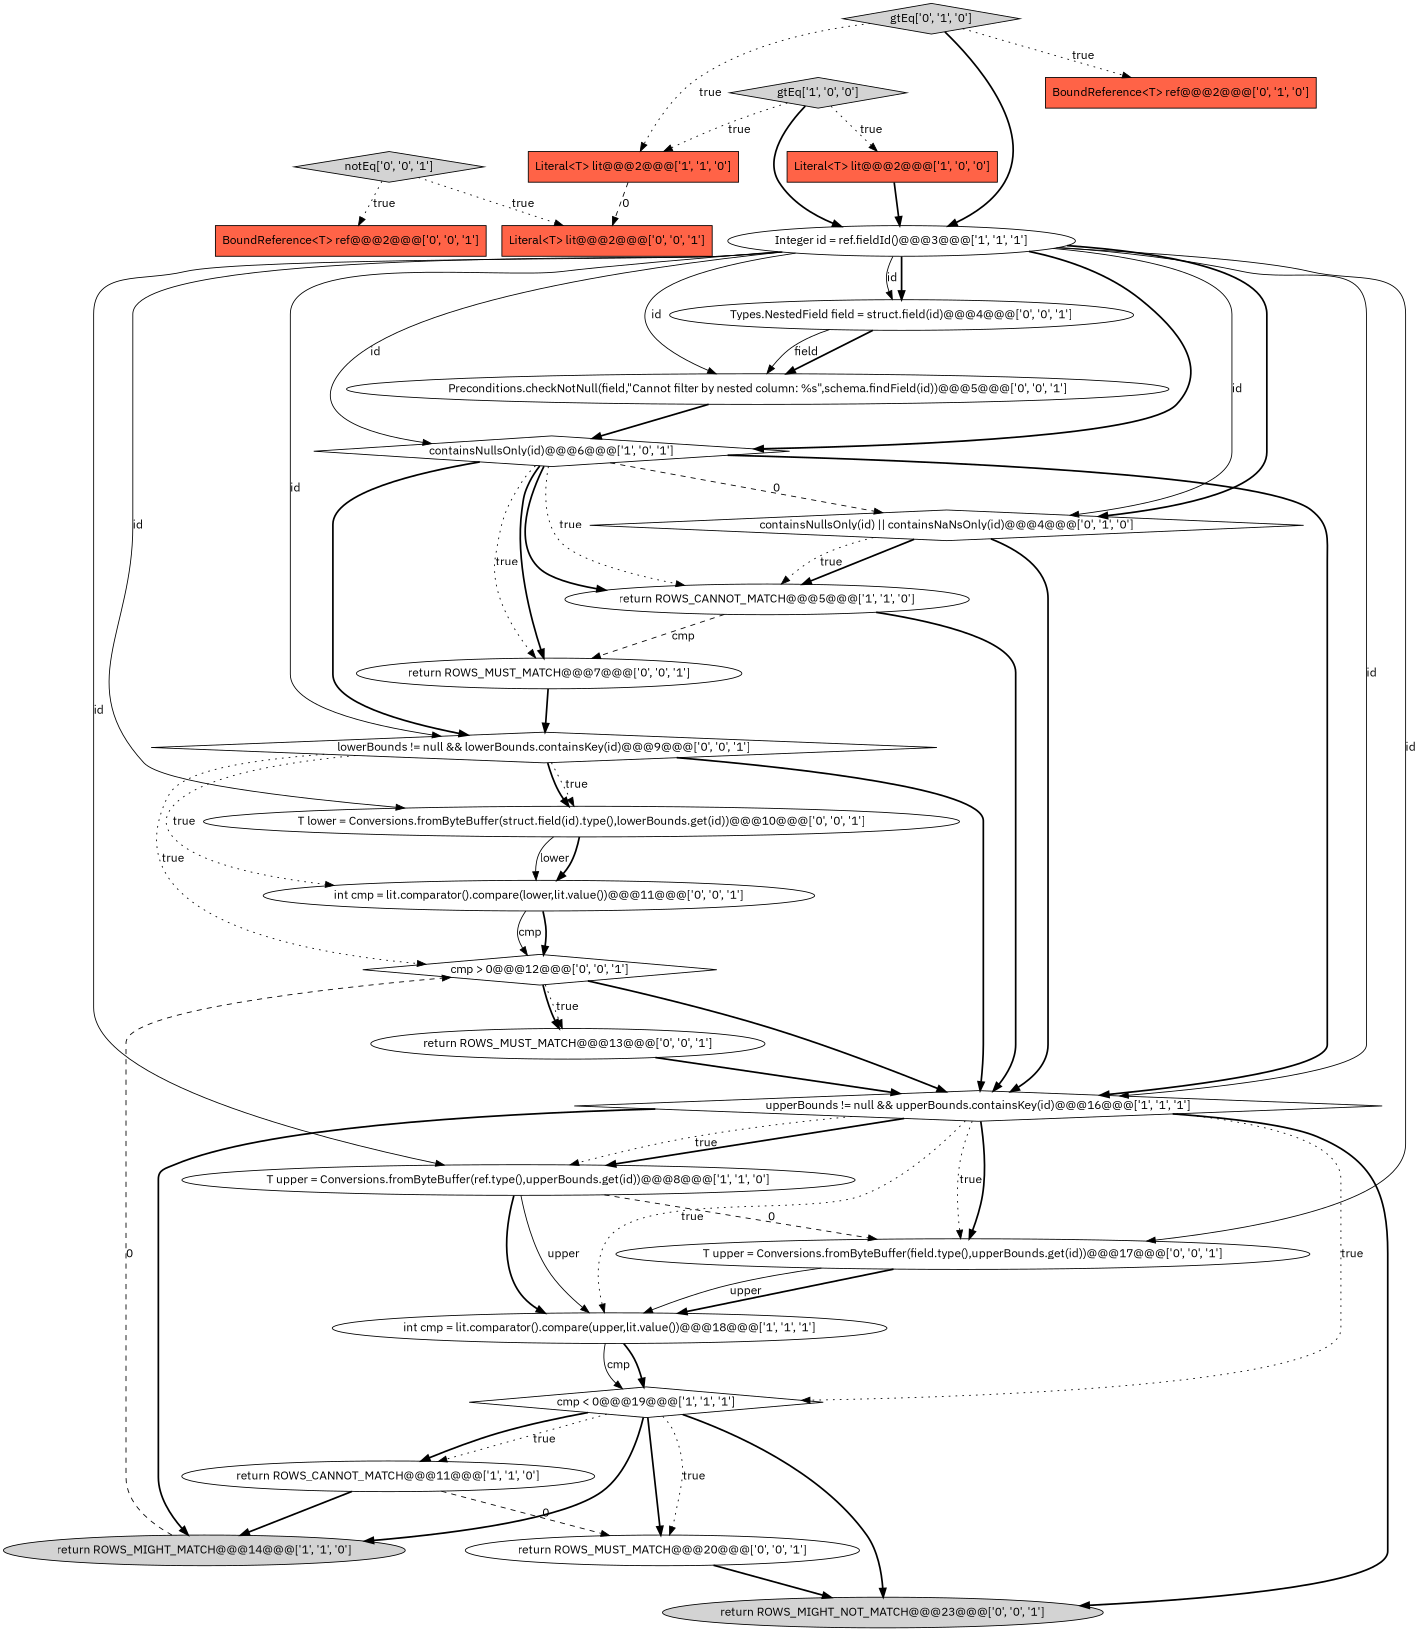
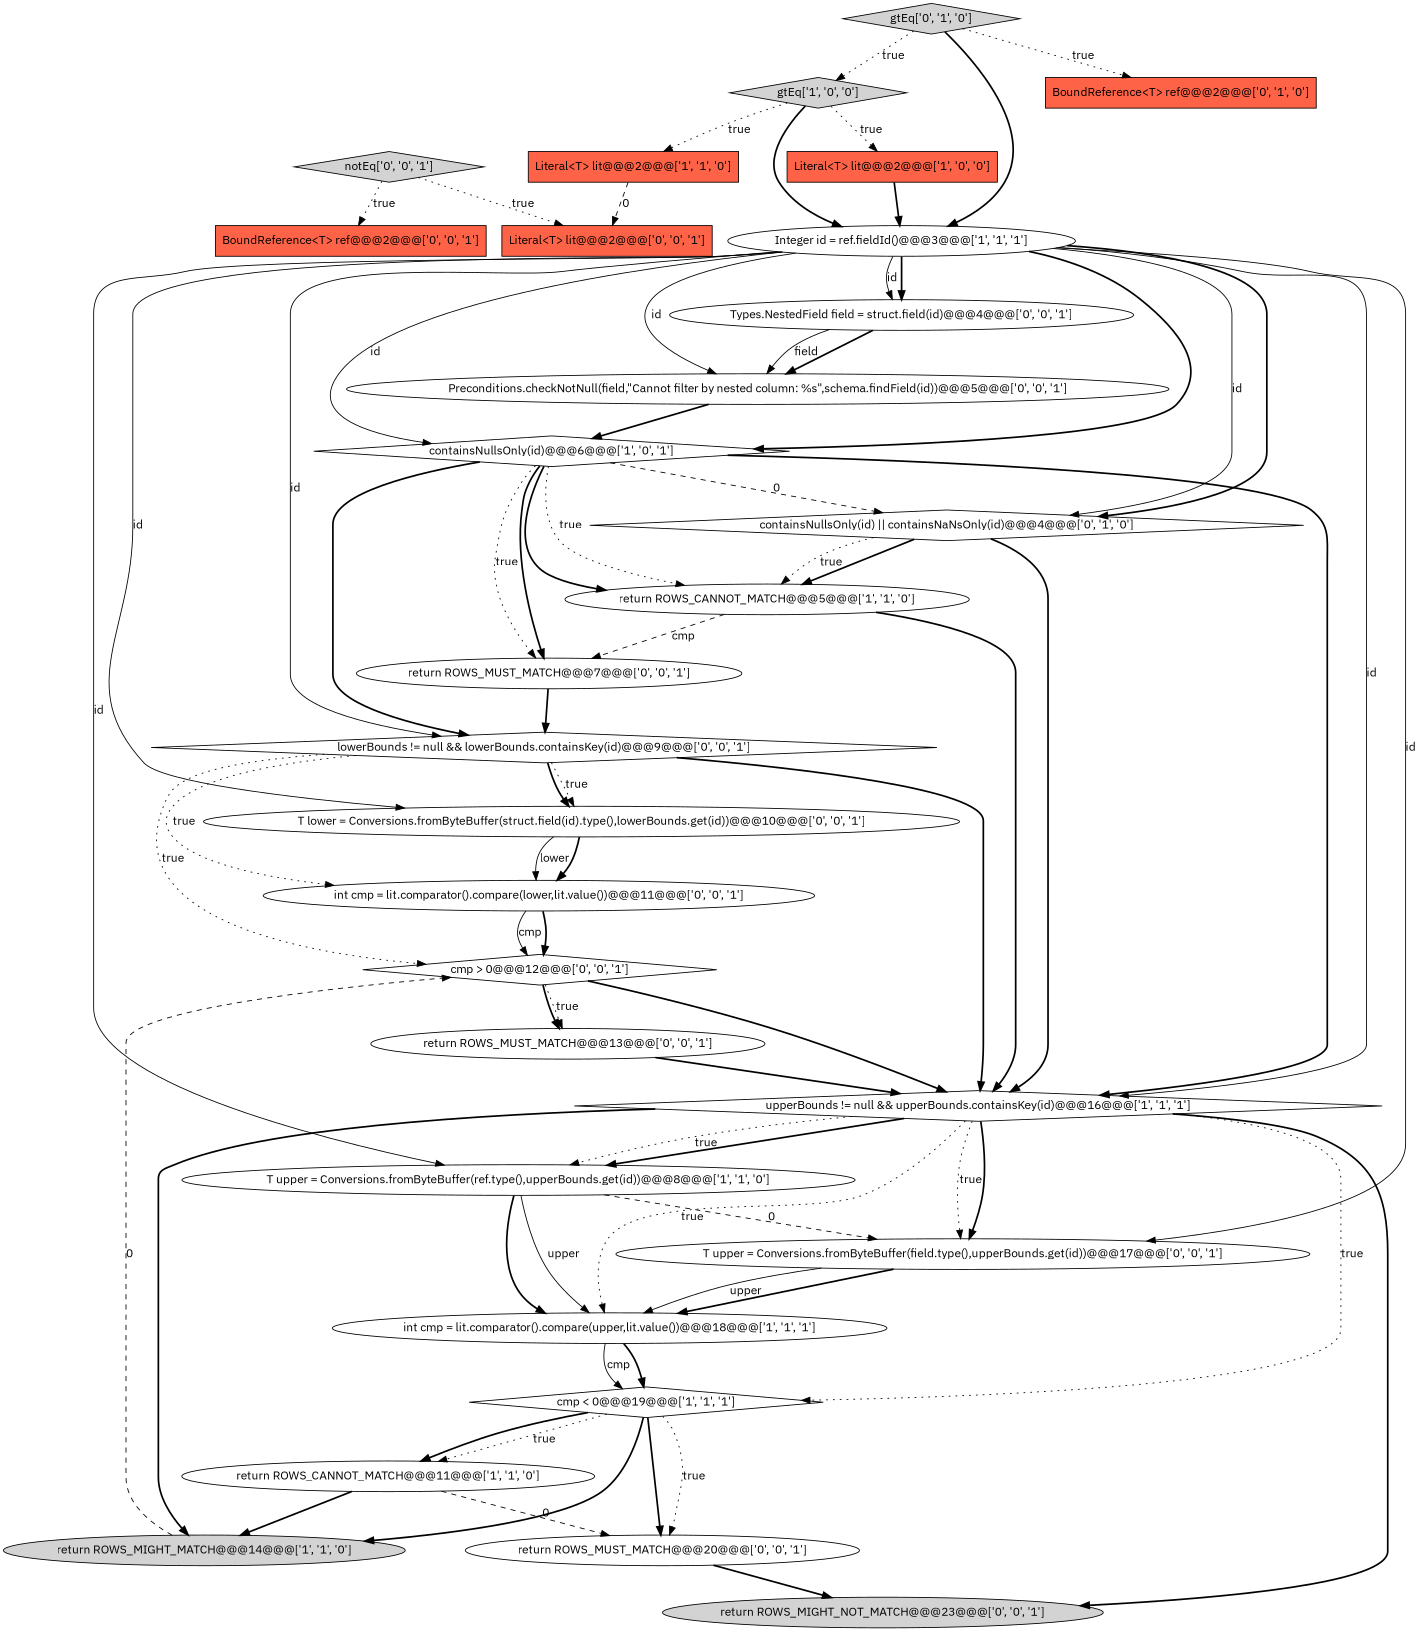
edge "gtEq['0', '1', '0']" -> "Literal<T> lit@@@2@@@['1', '1', '0']": now "gtEq['0', '1', '0']" -> "gtEq['1', '0', '0']"
edge "cmp < 0@@@19@@@['1', '1', '1']" -> "return ROWS_MIGHT_NOT_MATCH@@@23@@@['0', '0', '1']": removed
